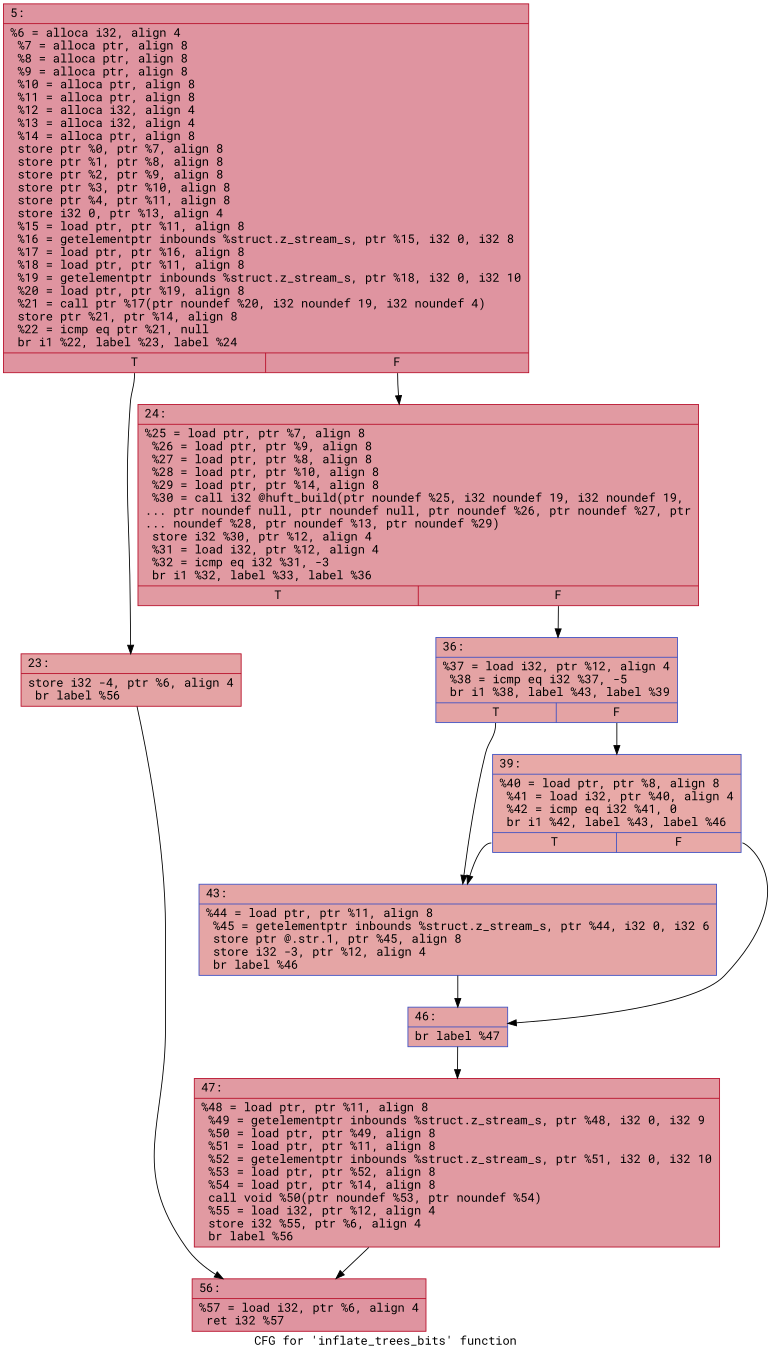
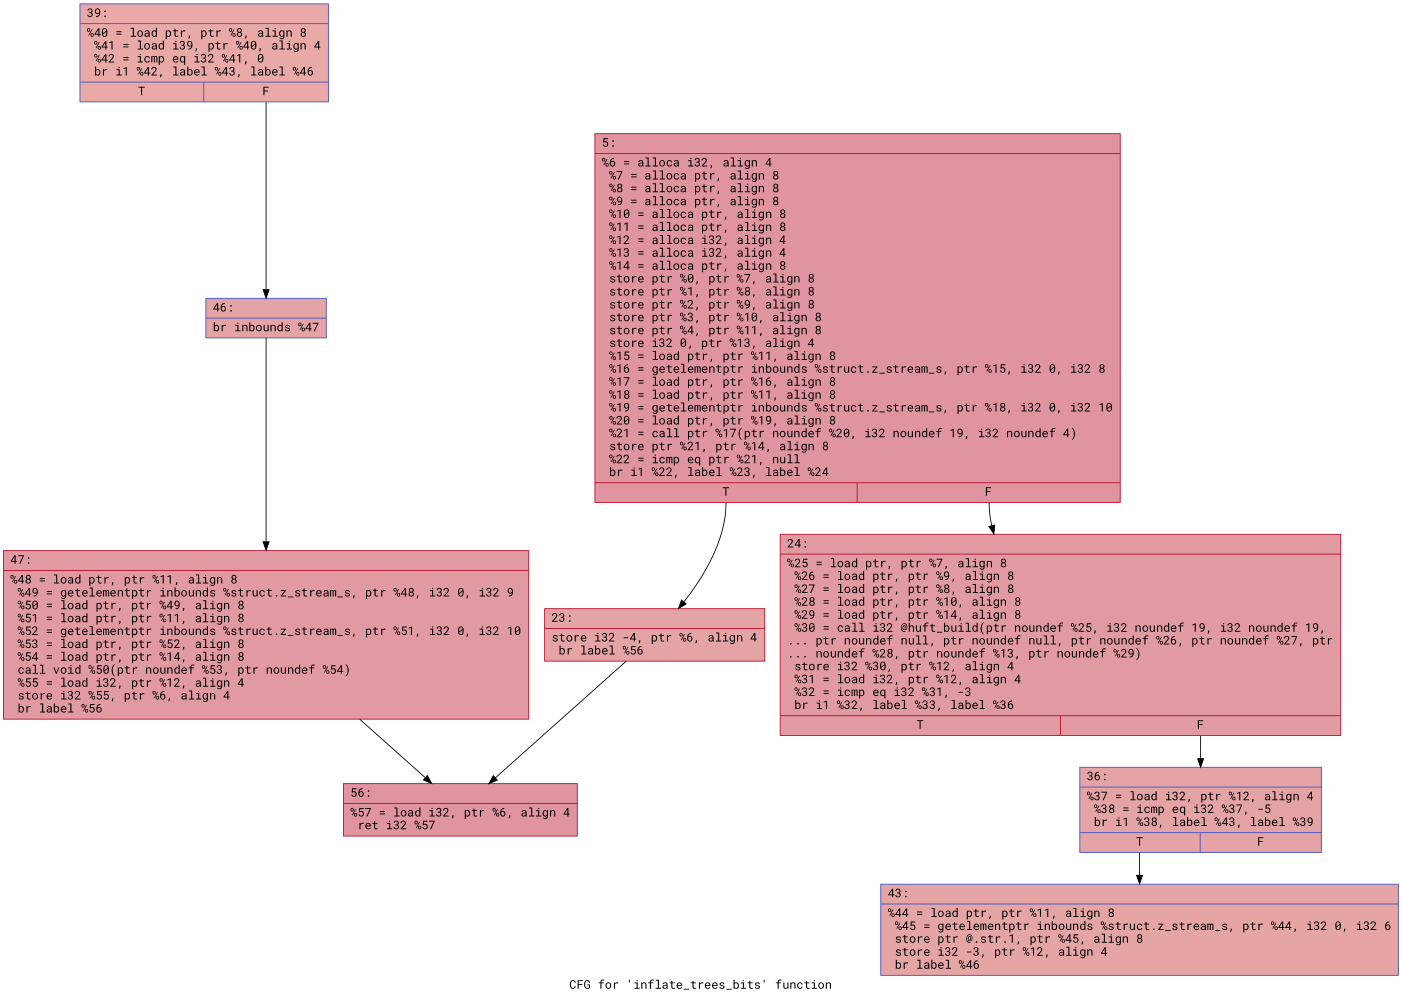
edge "36:" -> "39:": removed
node "39:": text "%41 = load i32, ptr %40, align 4" -> "%41 = load i39, ptr %40, align 4"
edge "39:" -> "43:": removed
edge "43:" -> "46:": removed
node "46:": text "br label %47" -> "br inbounds %47"
